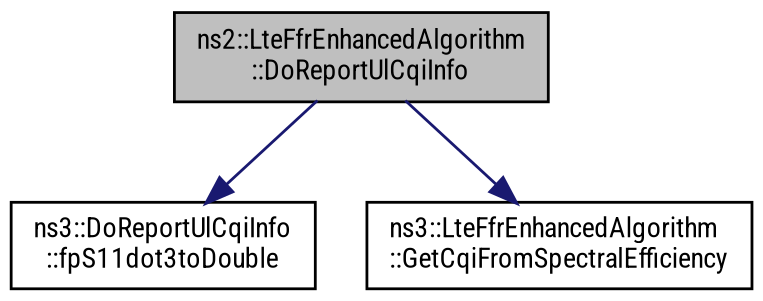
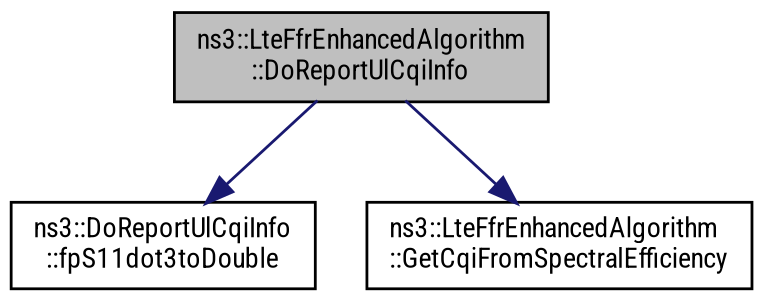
node "ns2::LteFfrEnhancedAlgorithm ::DoReportUlCqiInfo": label "ns2::LteFfrEnhancedAlgorithm ::DoReportUlCqiInfo" -> "ns3::LteFfrEnhancedAlgorithm ::DoReportUlCqiInfo"
